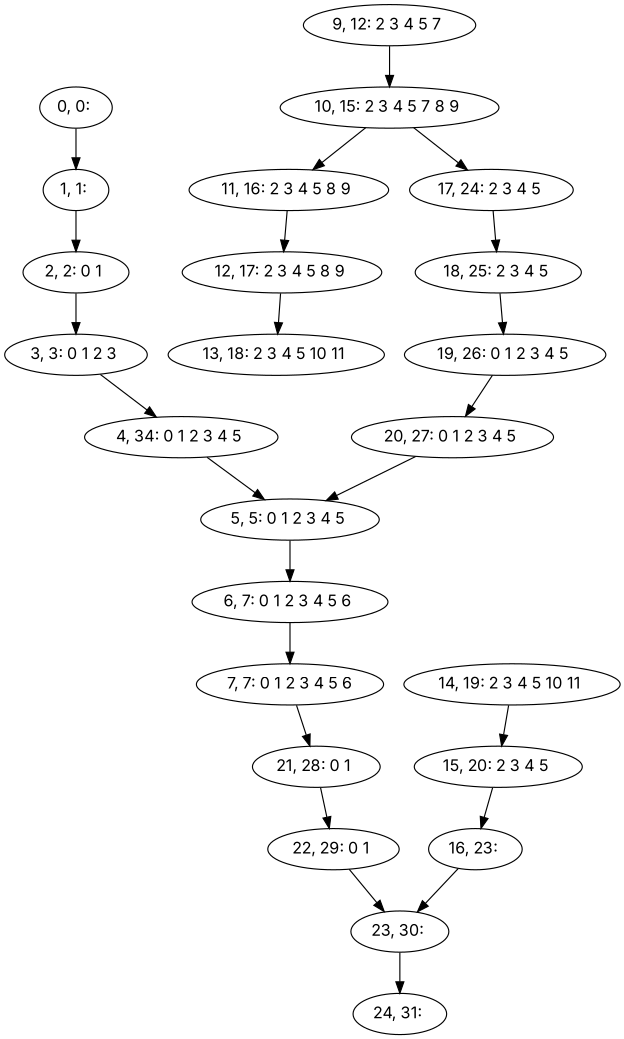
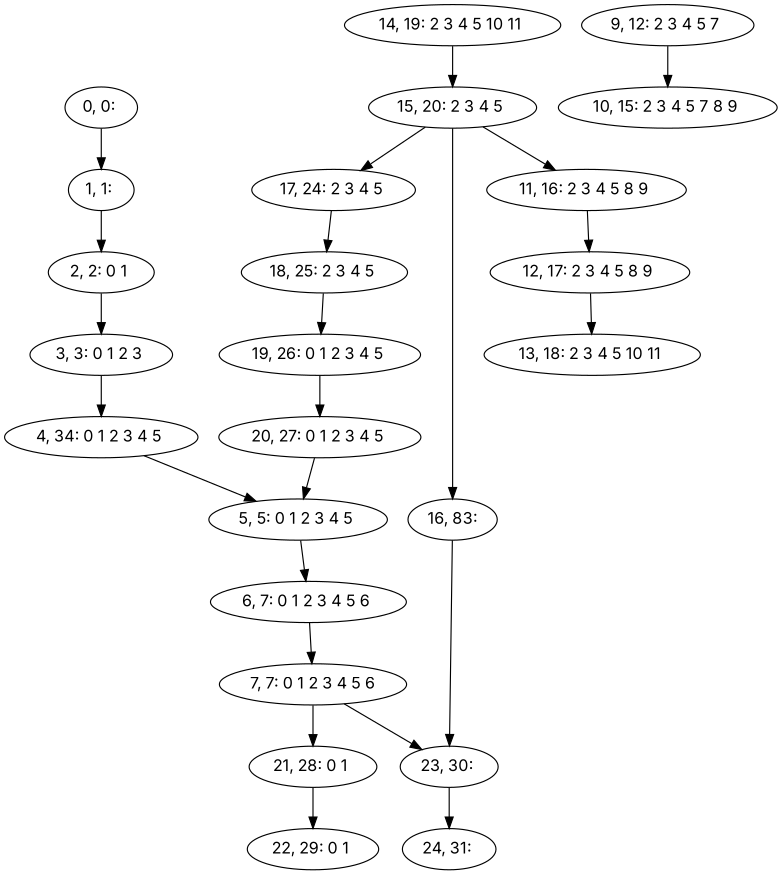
edge "10, 15: 2 3 4 5 7 8 9" -> "11, 16: 2 3 4 5 8 9": now "15, 20: 2 3 4 5" -> "11, 16: 2 3 4 5 8 9"
edge "10, 15: 2 3 4 5 7 8 9" -> "17, 24: 2 3 4 5": now "15, 20: 2 3 4 5" -> "17, 24: 2 3 4 5"
node "16, 23:": label "16, 23:" -> "16, 83:"
edge "22, 29: 0 1" -> "23, 30:": now "7, 7: 0 1 2 3 4 5 6" -> "23, 30:"
